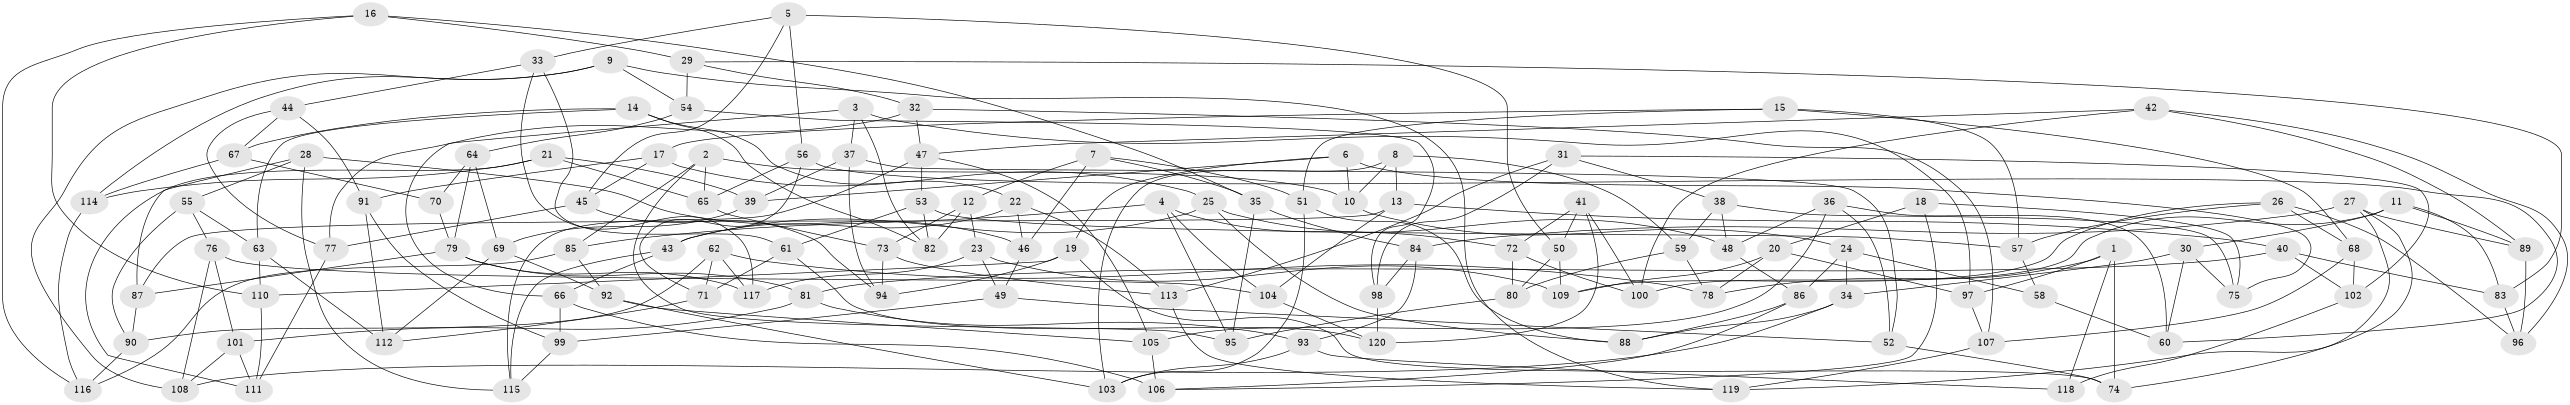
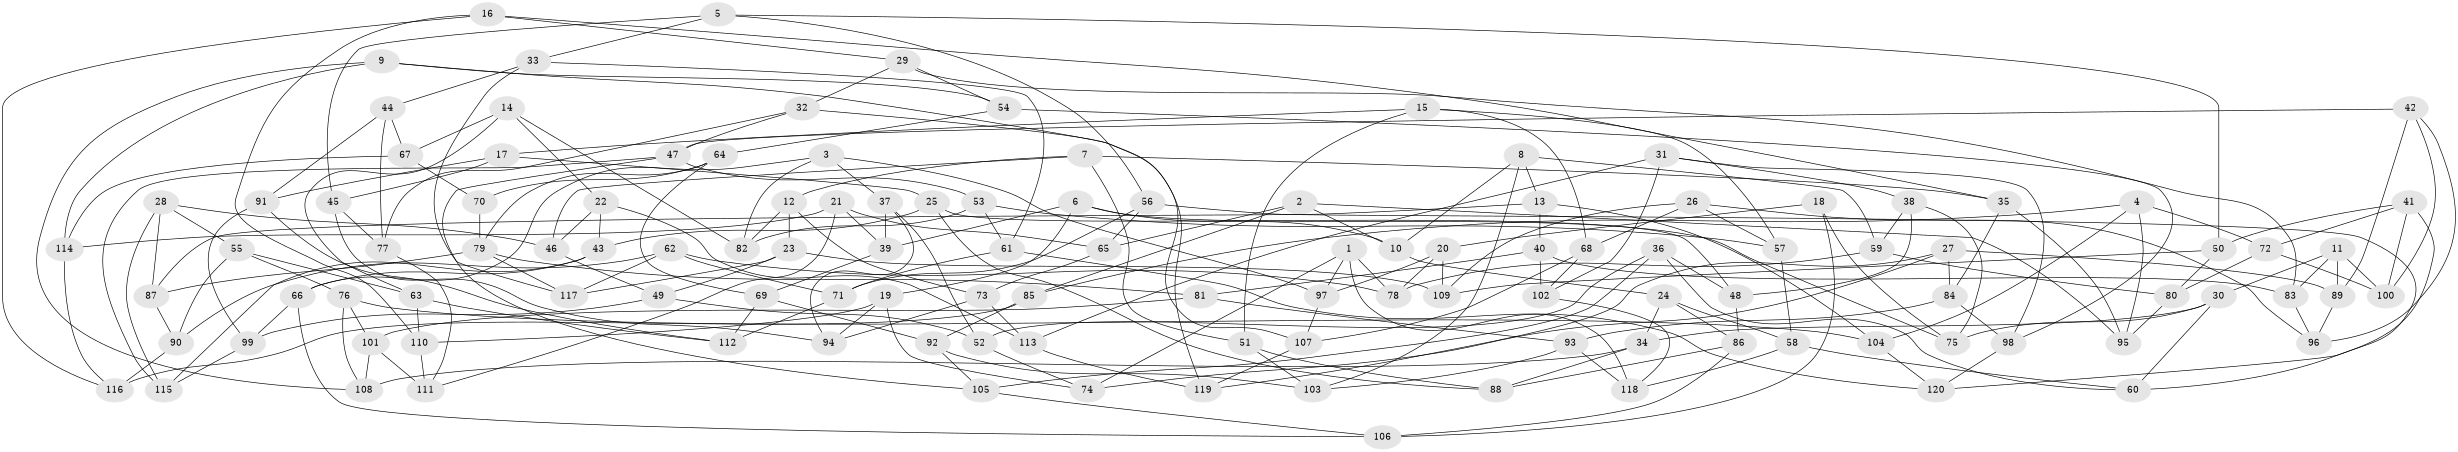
edge "58" -- "118": added
